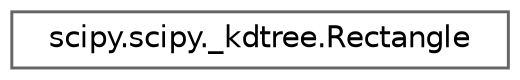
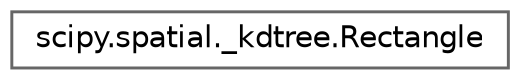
node "scipy.scipy._kdtree.Rectangle": label "scipy.scipy._kdtree.Rectangle" -> "scipy.spatial._kdtree.Rectangle"
